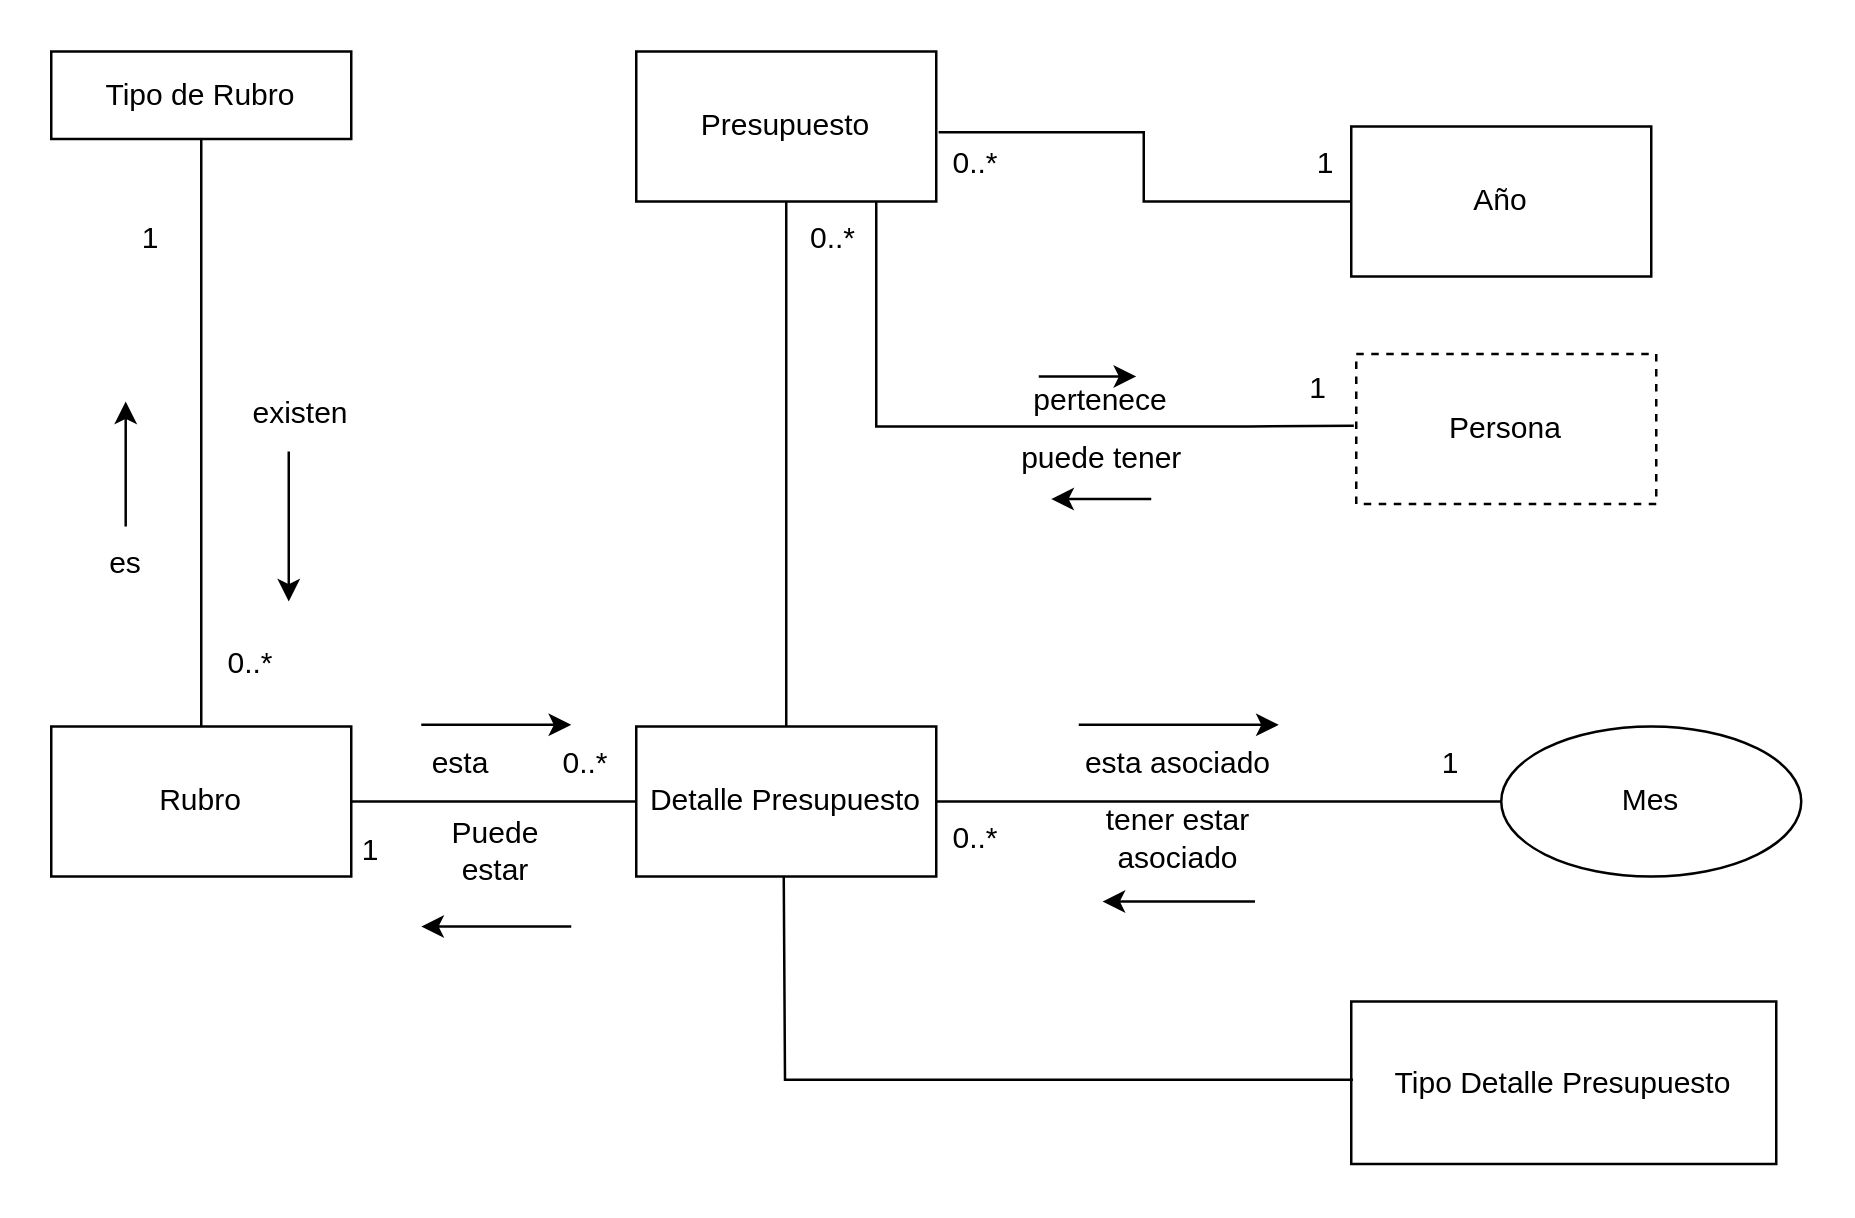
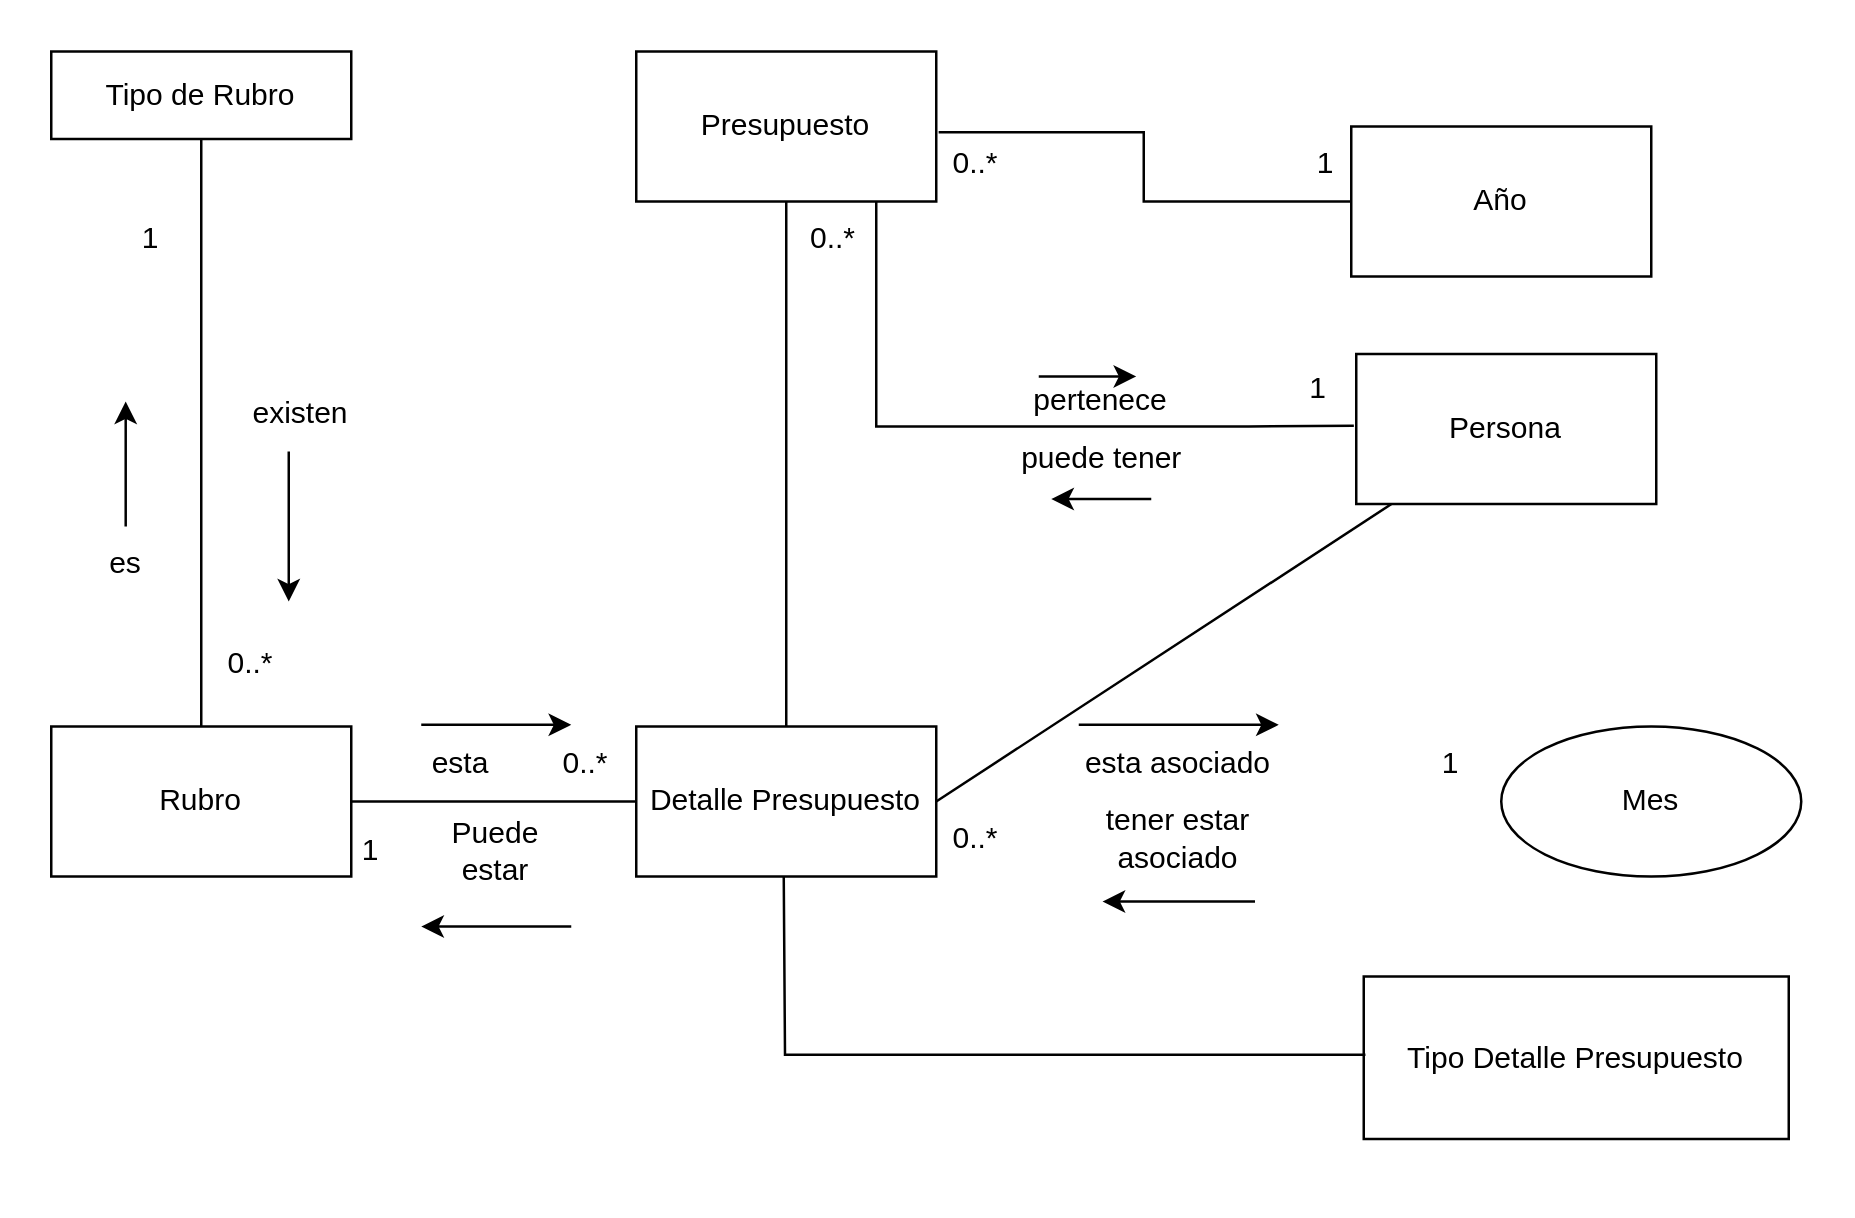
node "Persona": style dashed -> solid
edge "Detalle Presupuesto" -- "Mes": now "Detalle Presupuesto" -- "Persona"
node "Tipo Detalle Presupuesto": moved (1564, 1083) -> (1576, 1058)
